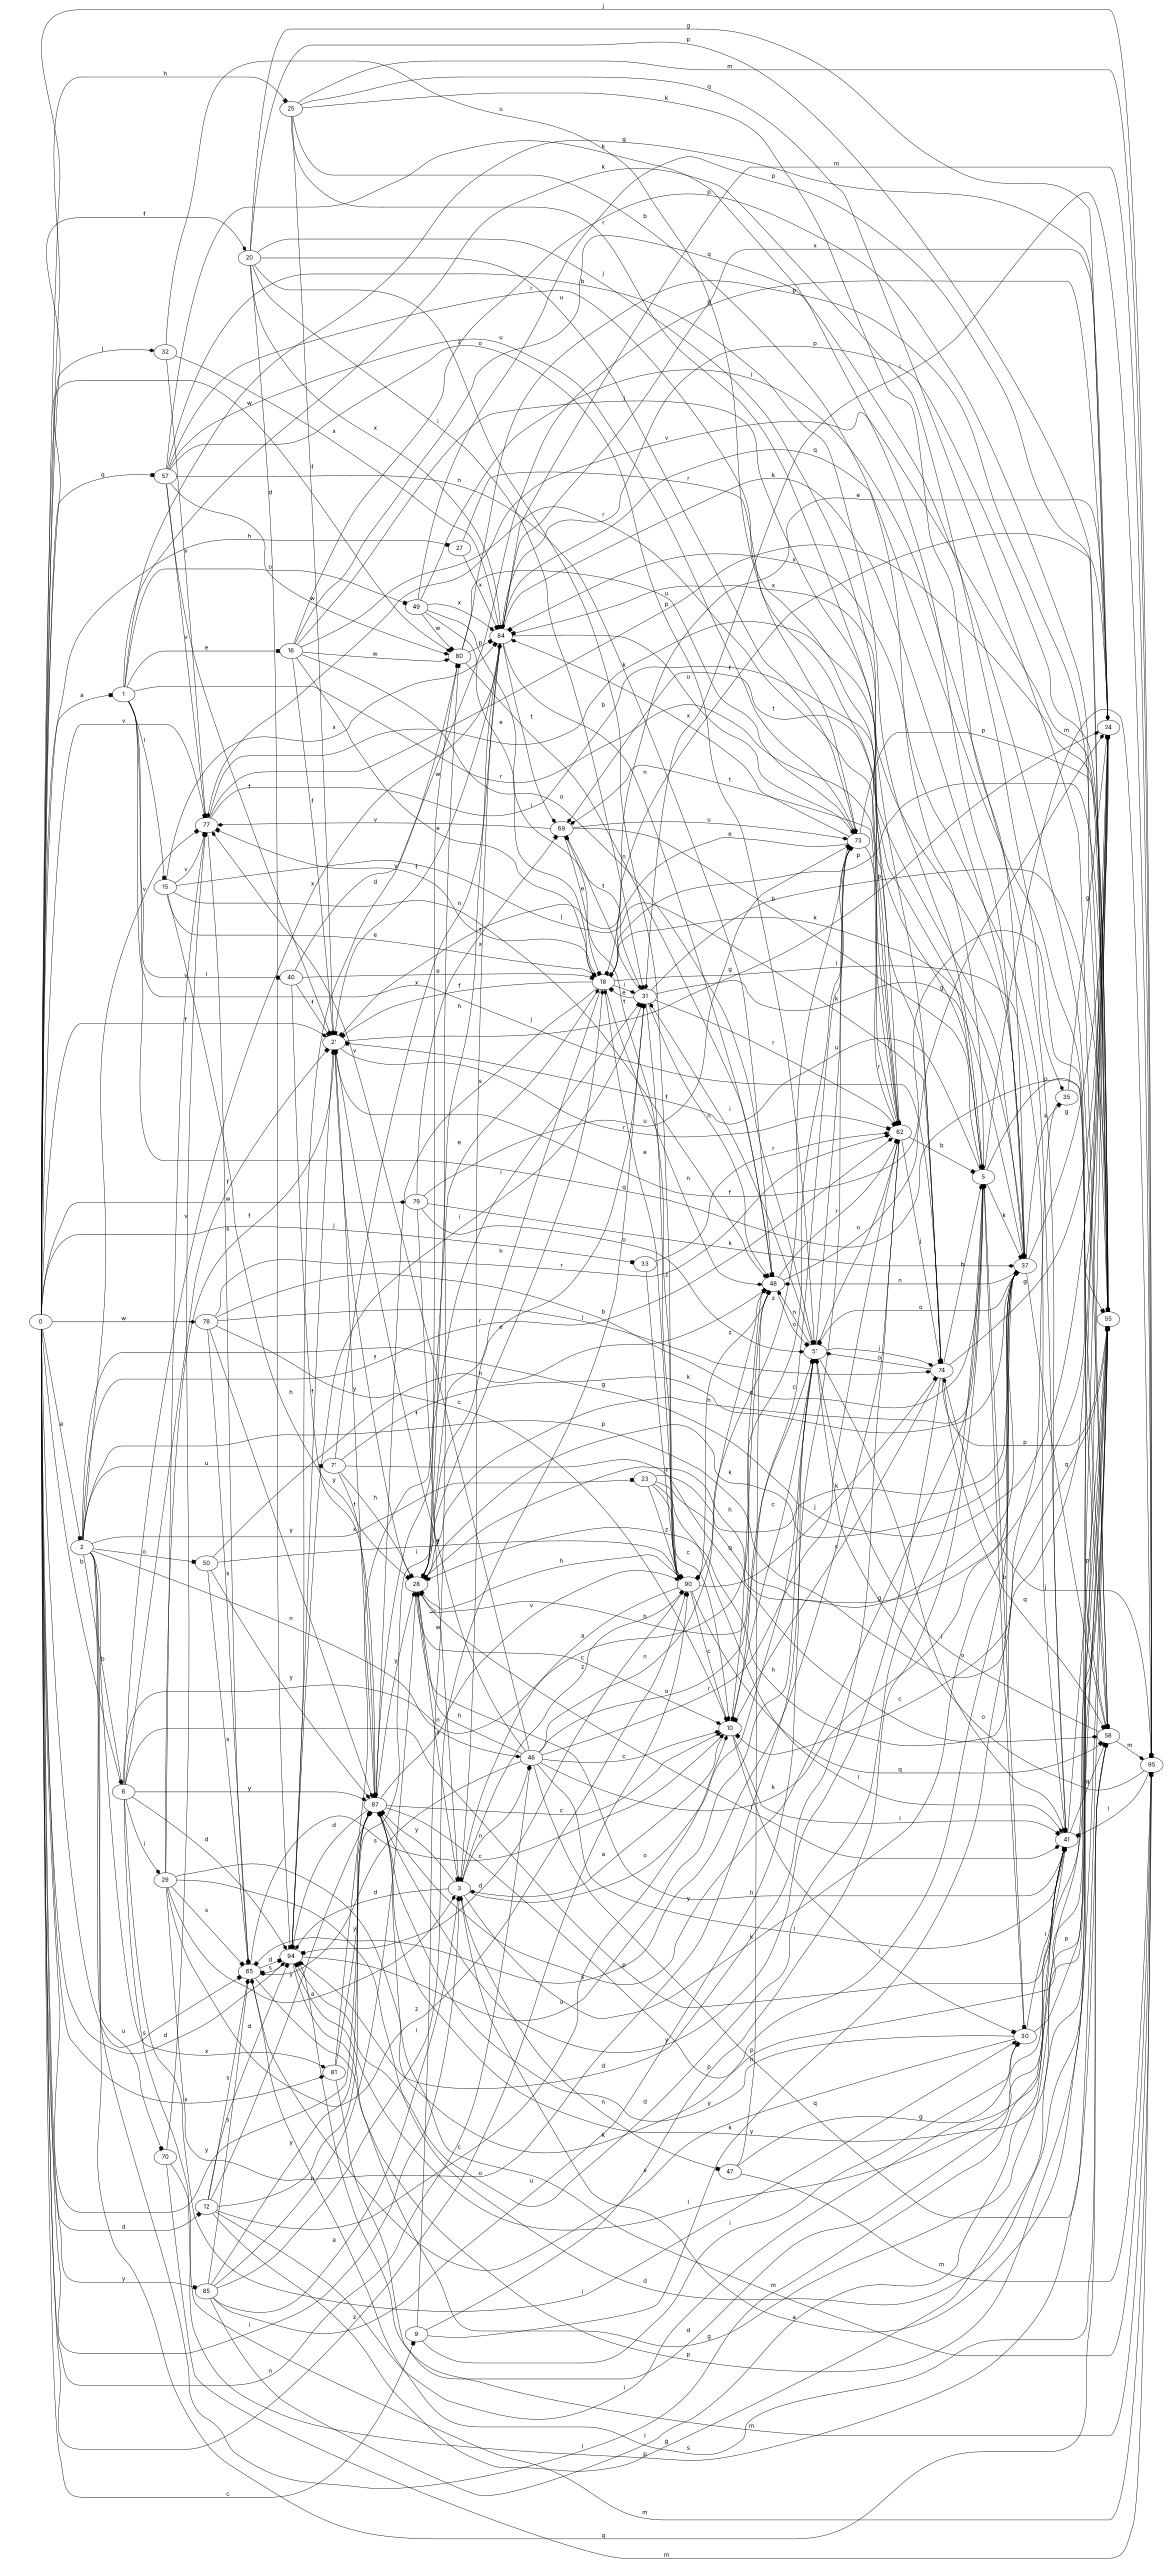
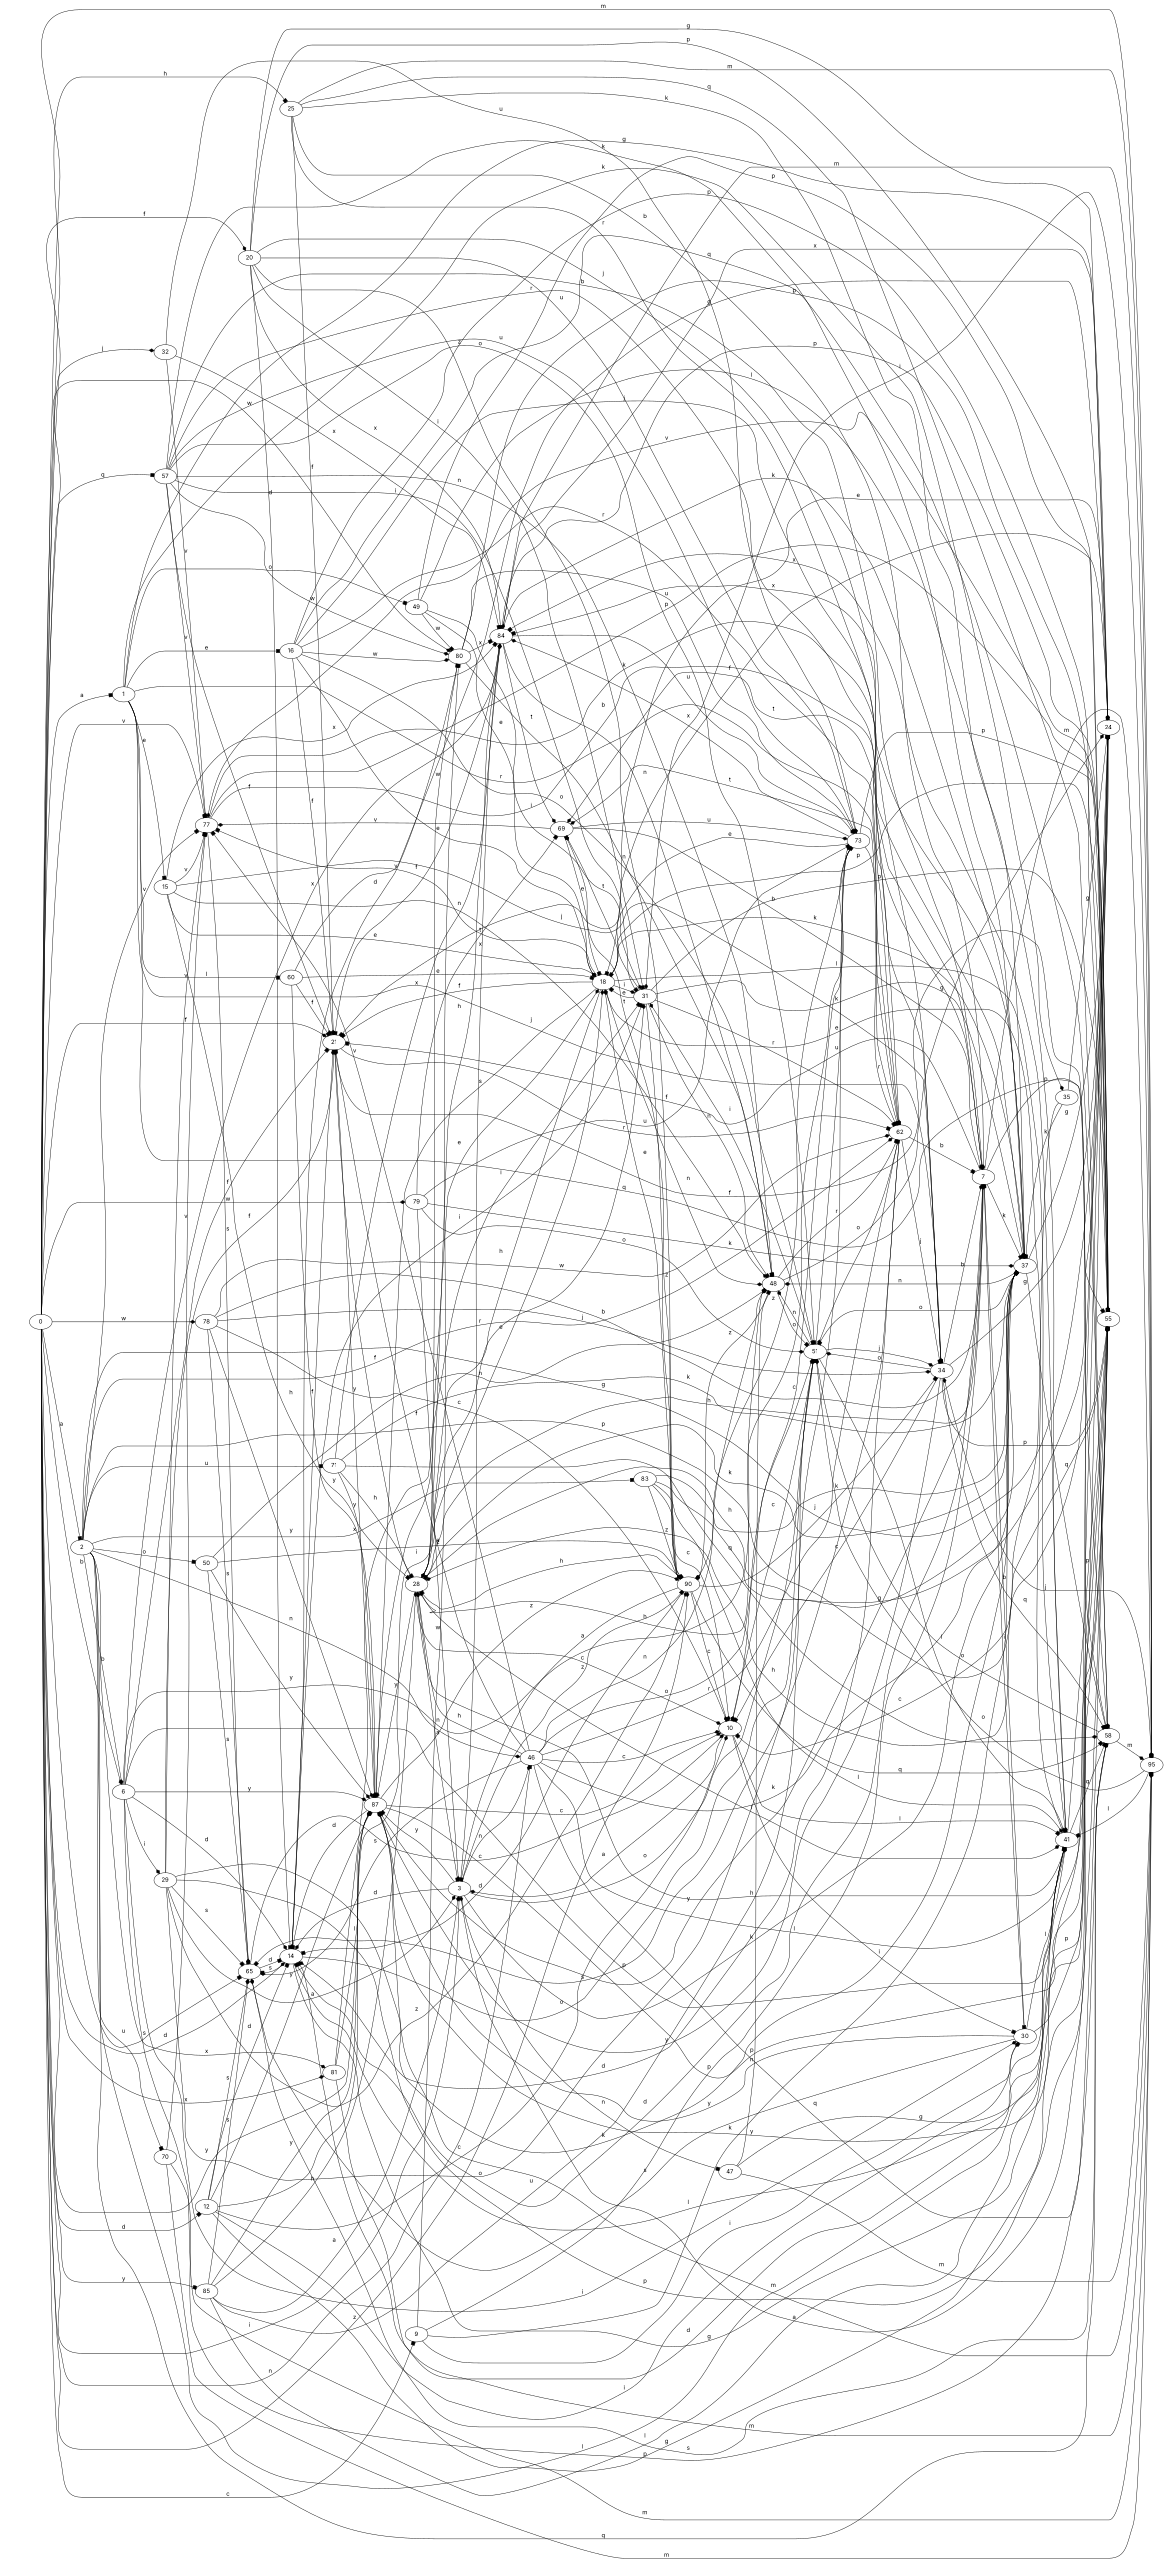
edge "0" -> "95": label "j" -> "m"
edge "20" -> "24": arrowhead diamond -> box
node "27": removed
edge "49" -> "84": removed, label "x"
edge "80" -> "84": label "p" -> "x"
edge "1" -> "15": label "l" -> "e"
edge "84" -> "58": removed, label "q"
edge "21" -> "24": removed, label "g"
node "40": label "40" -> "60"
node "5": label "5" -> "7"
edge "37" -> "35": reversed
edge "41" -> "18": added, label "e"
node "33": removed
edge "78" -> "62": label "r" -> "w"
edge "46" -> "77": arrowhead diamond -> box
node "74": label "74" -> "34"
node "23": label "23" -> "83"
edge "71" -> "87": label "t" -> "y"
edge "10" -> "48": removed, label "n"
edge "87" -> "90": label "v" -> "z"
edge "85" -> "31": now "57" -> "31"
edge "87" -> "28": reversed
edge "81" -> "87": label "y" -> "l"
node "94": label "94" -> "14"
edge "29" -> "55": label "d" -> "p"
edge "65" -> "55": removed, label "p"
edge "0" -> "46": arrowhead diamond -> box
